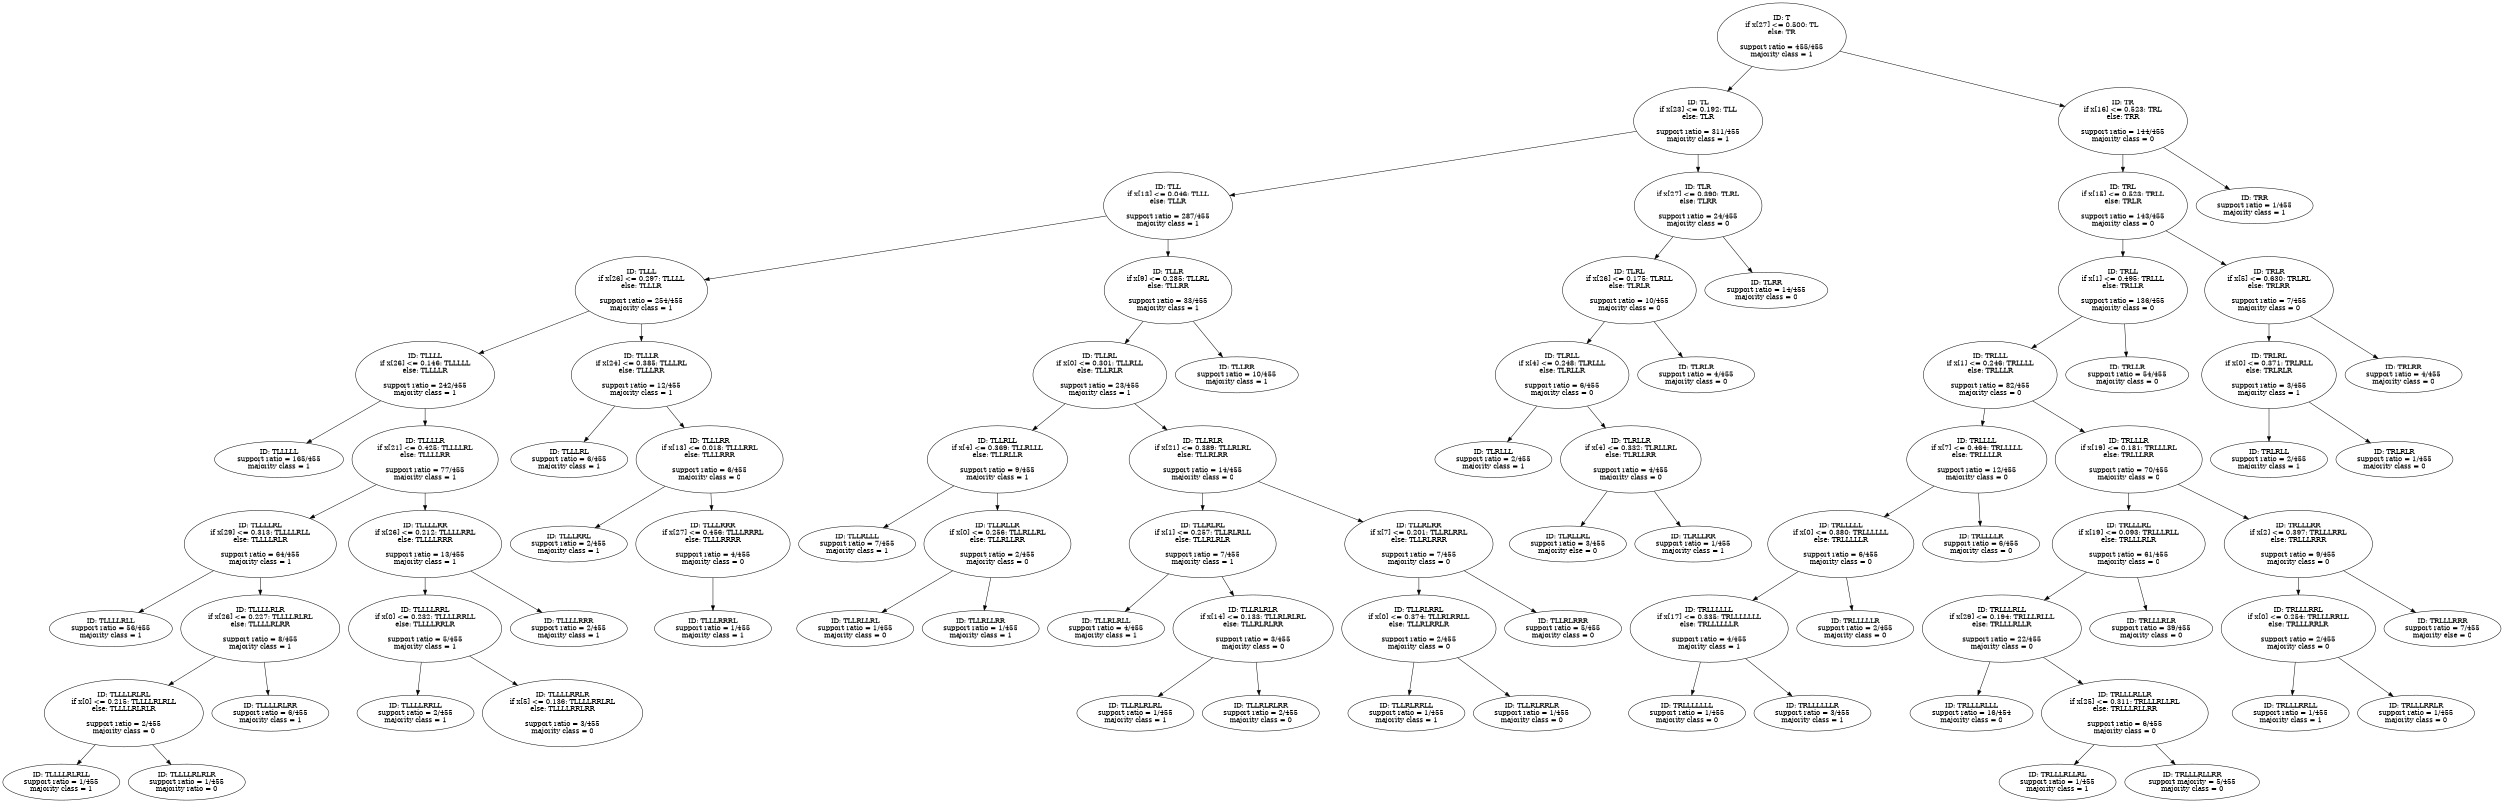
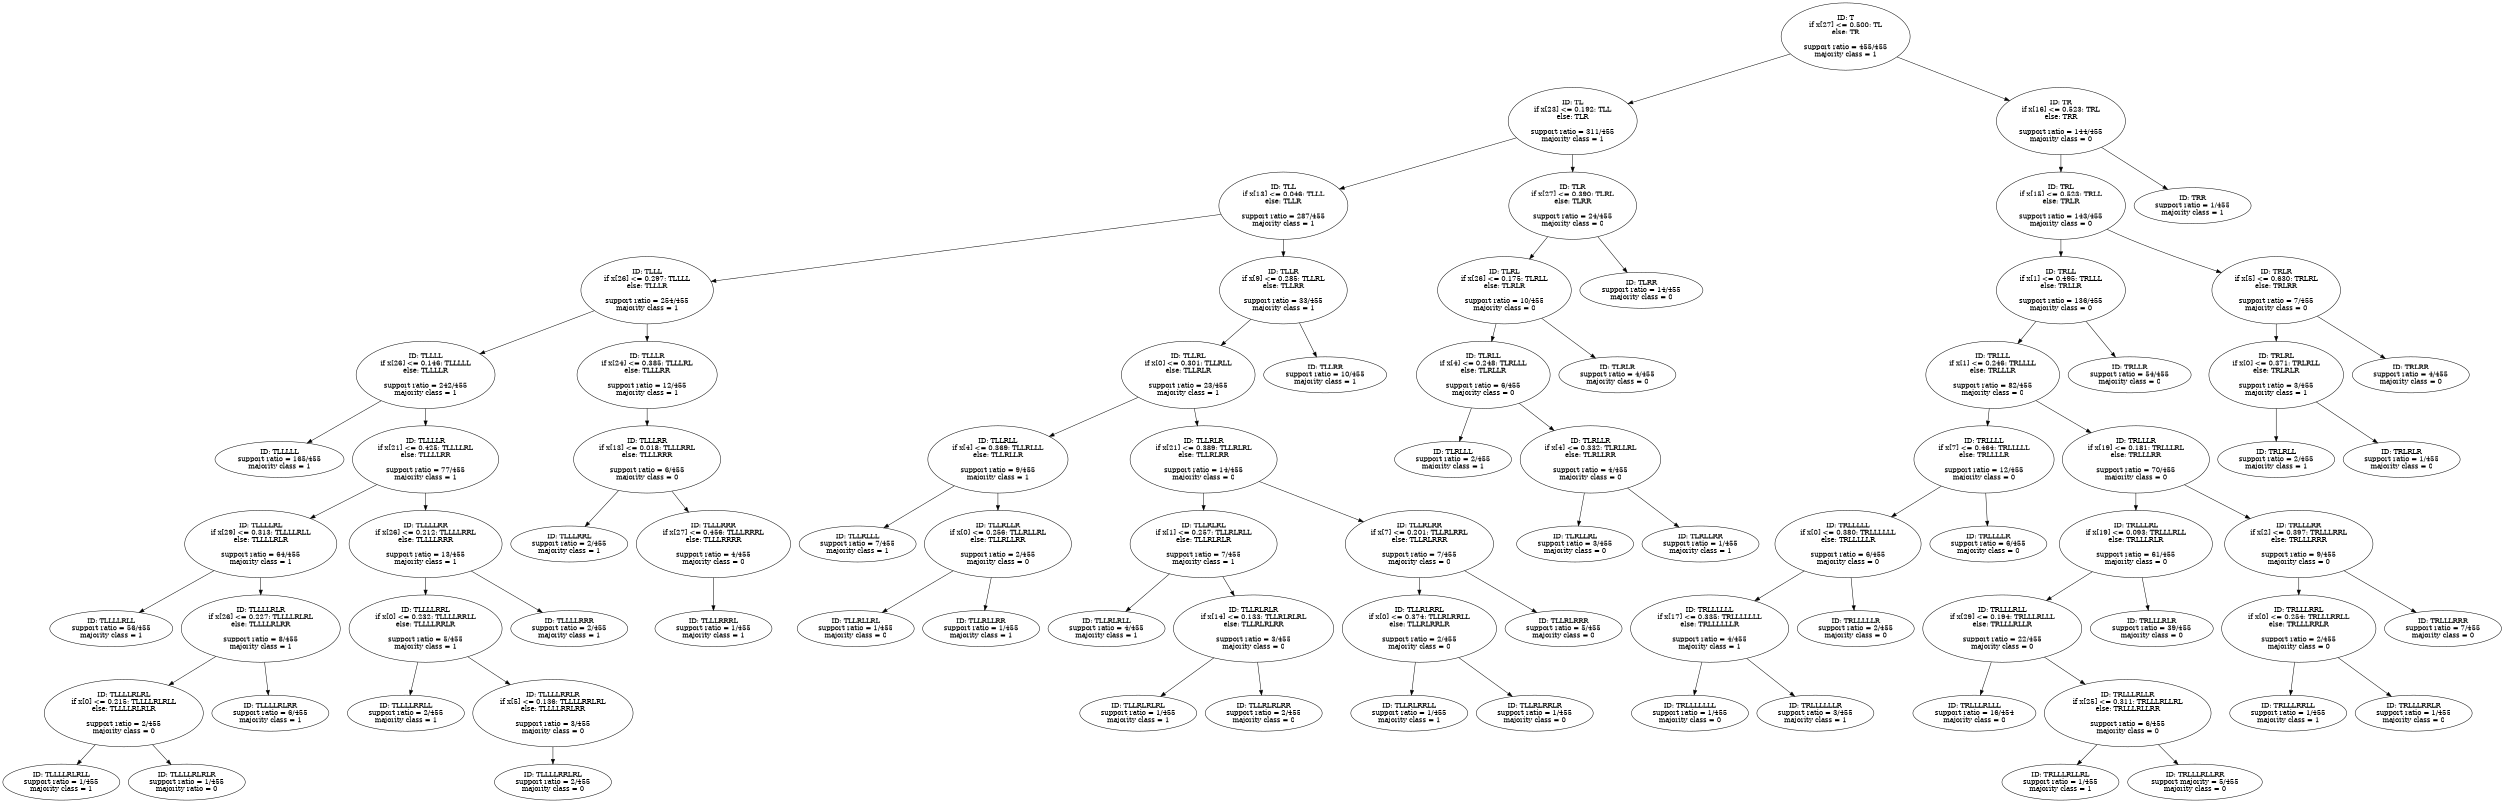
node "ID: TLLLRL support ratio = 6/455 majority class = 1": removed
node "ID: TLRLLRL support ratio = 3/455 majority else = 0": label "ID: TLRLLRL support ratio = 3/455 majority else = 0" -> "ID: TLRLLRL support ratio = 3/455 majority class = 0"
node "ID: TRLLLRRR support ratio = 7/455 majority else = 0": label "ID: TRLLLRRR support ratio = 7/455 majority else = 0" -> "ID: TRLLLRRR support ratio = 7/455 majority class = 0"
node "ID: TLLLLRRLRL support ratio = 2/455 majority class = 0": added
